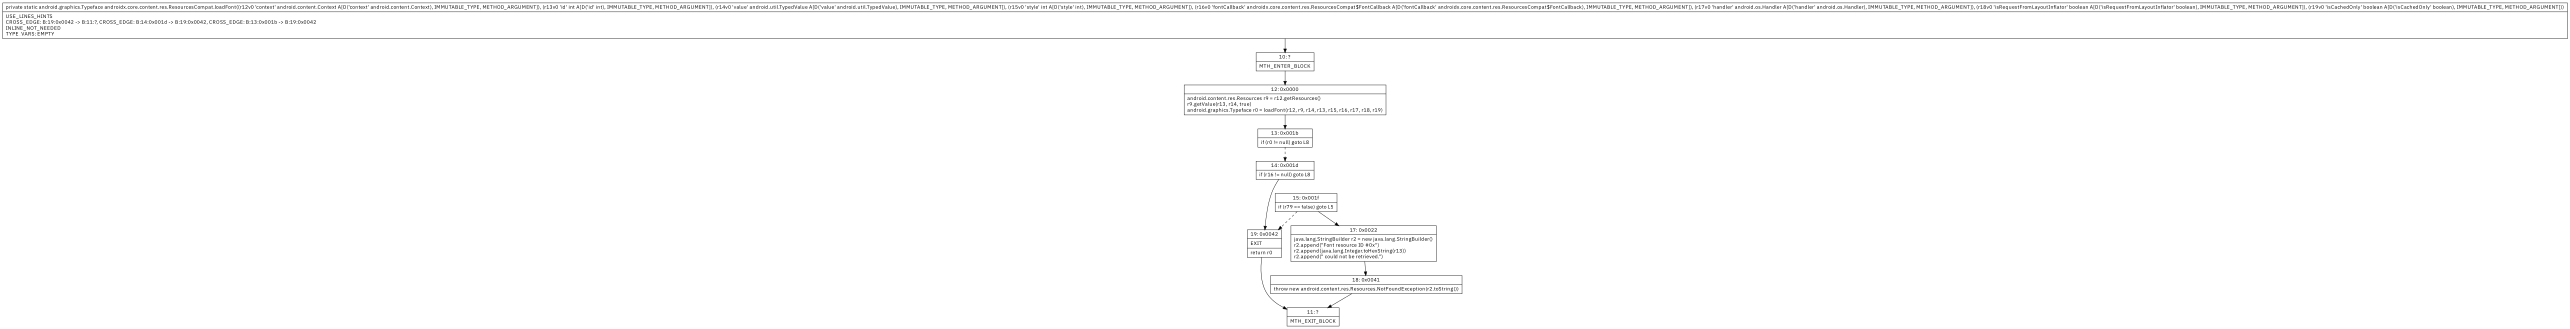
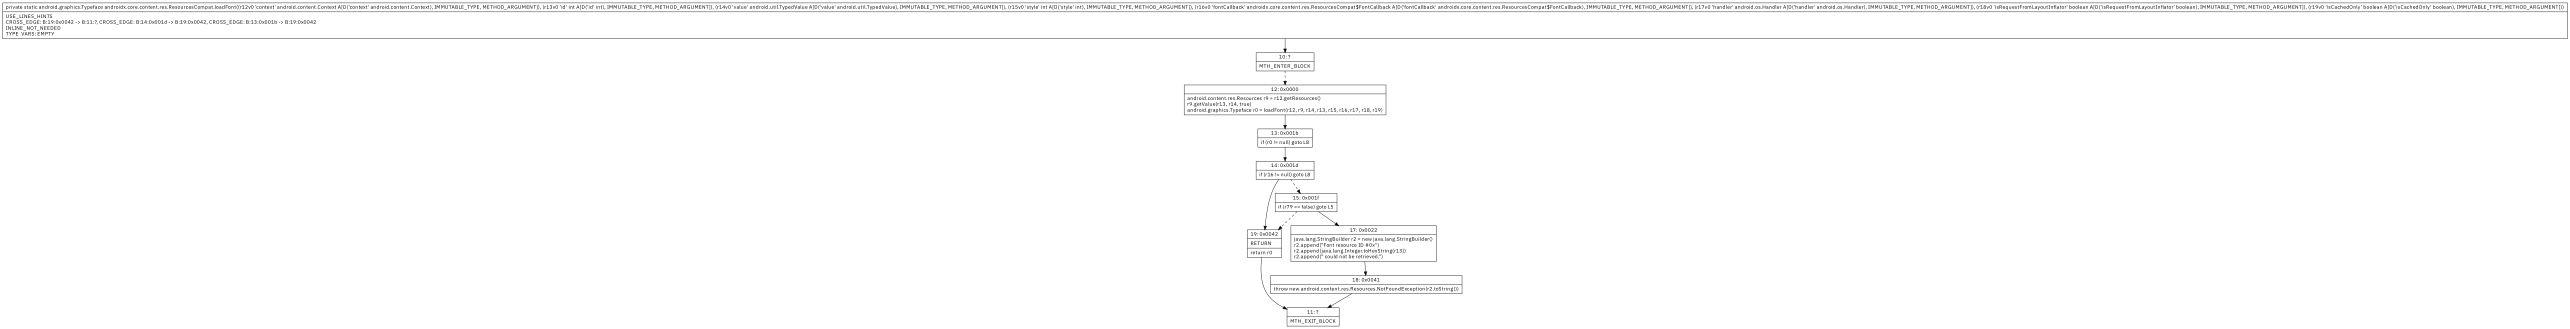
edge "10: ?" -> "12: 0x0000": style solid -> dashed
edge "13: 0x001b" -> "14: 0x001d": style dashed -> solid
edge "14: 0x001d" -> "15: 0x001f": added
node "19: 0x0042": text "EXIT" -> "RETURN"
